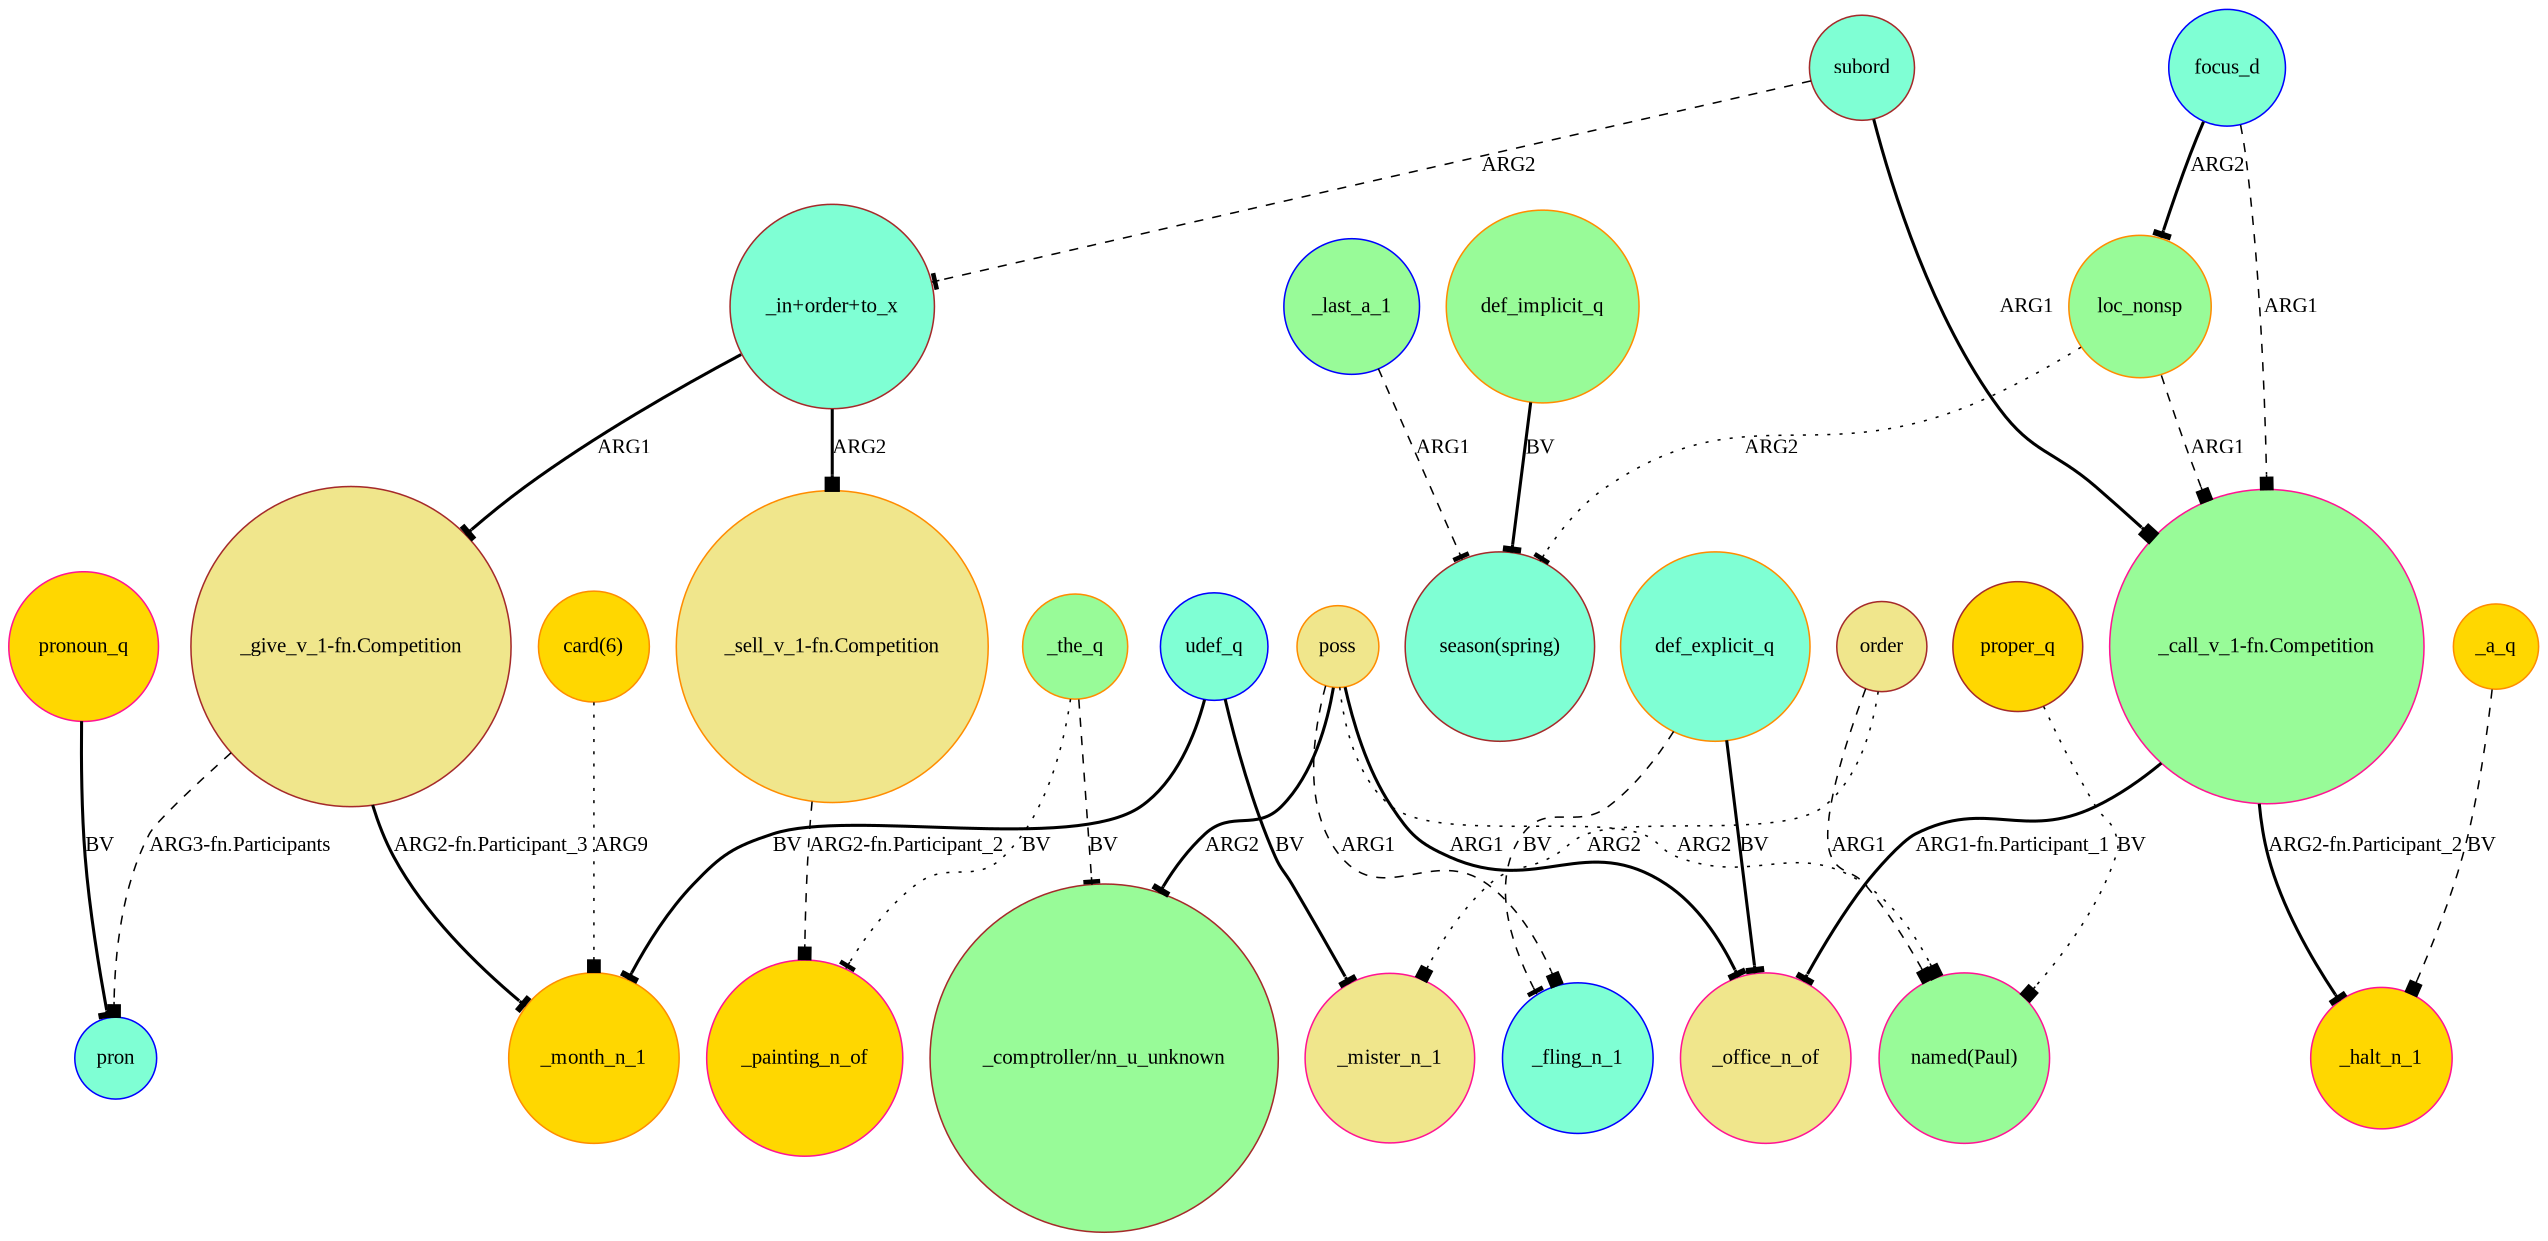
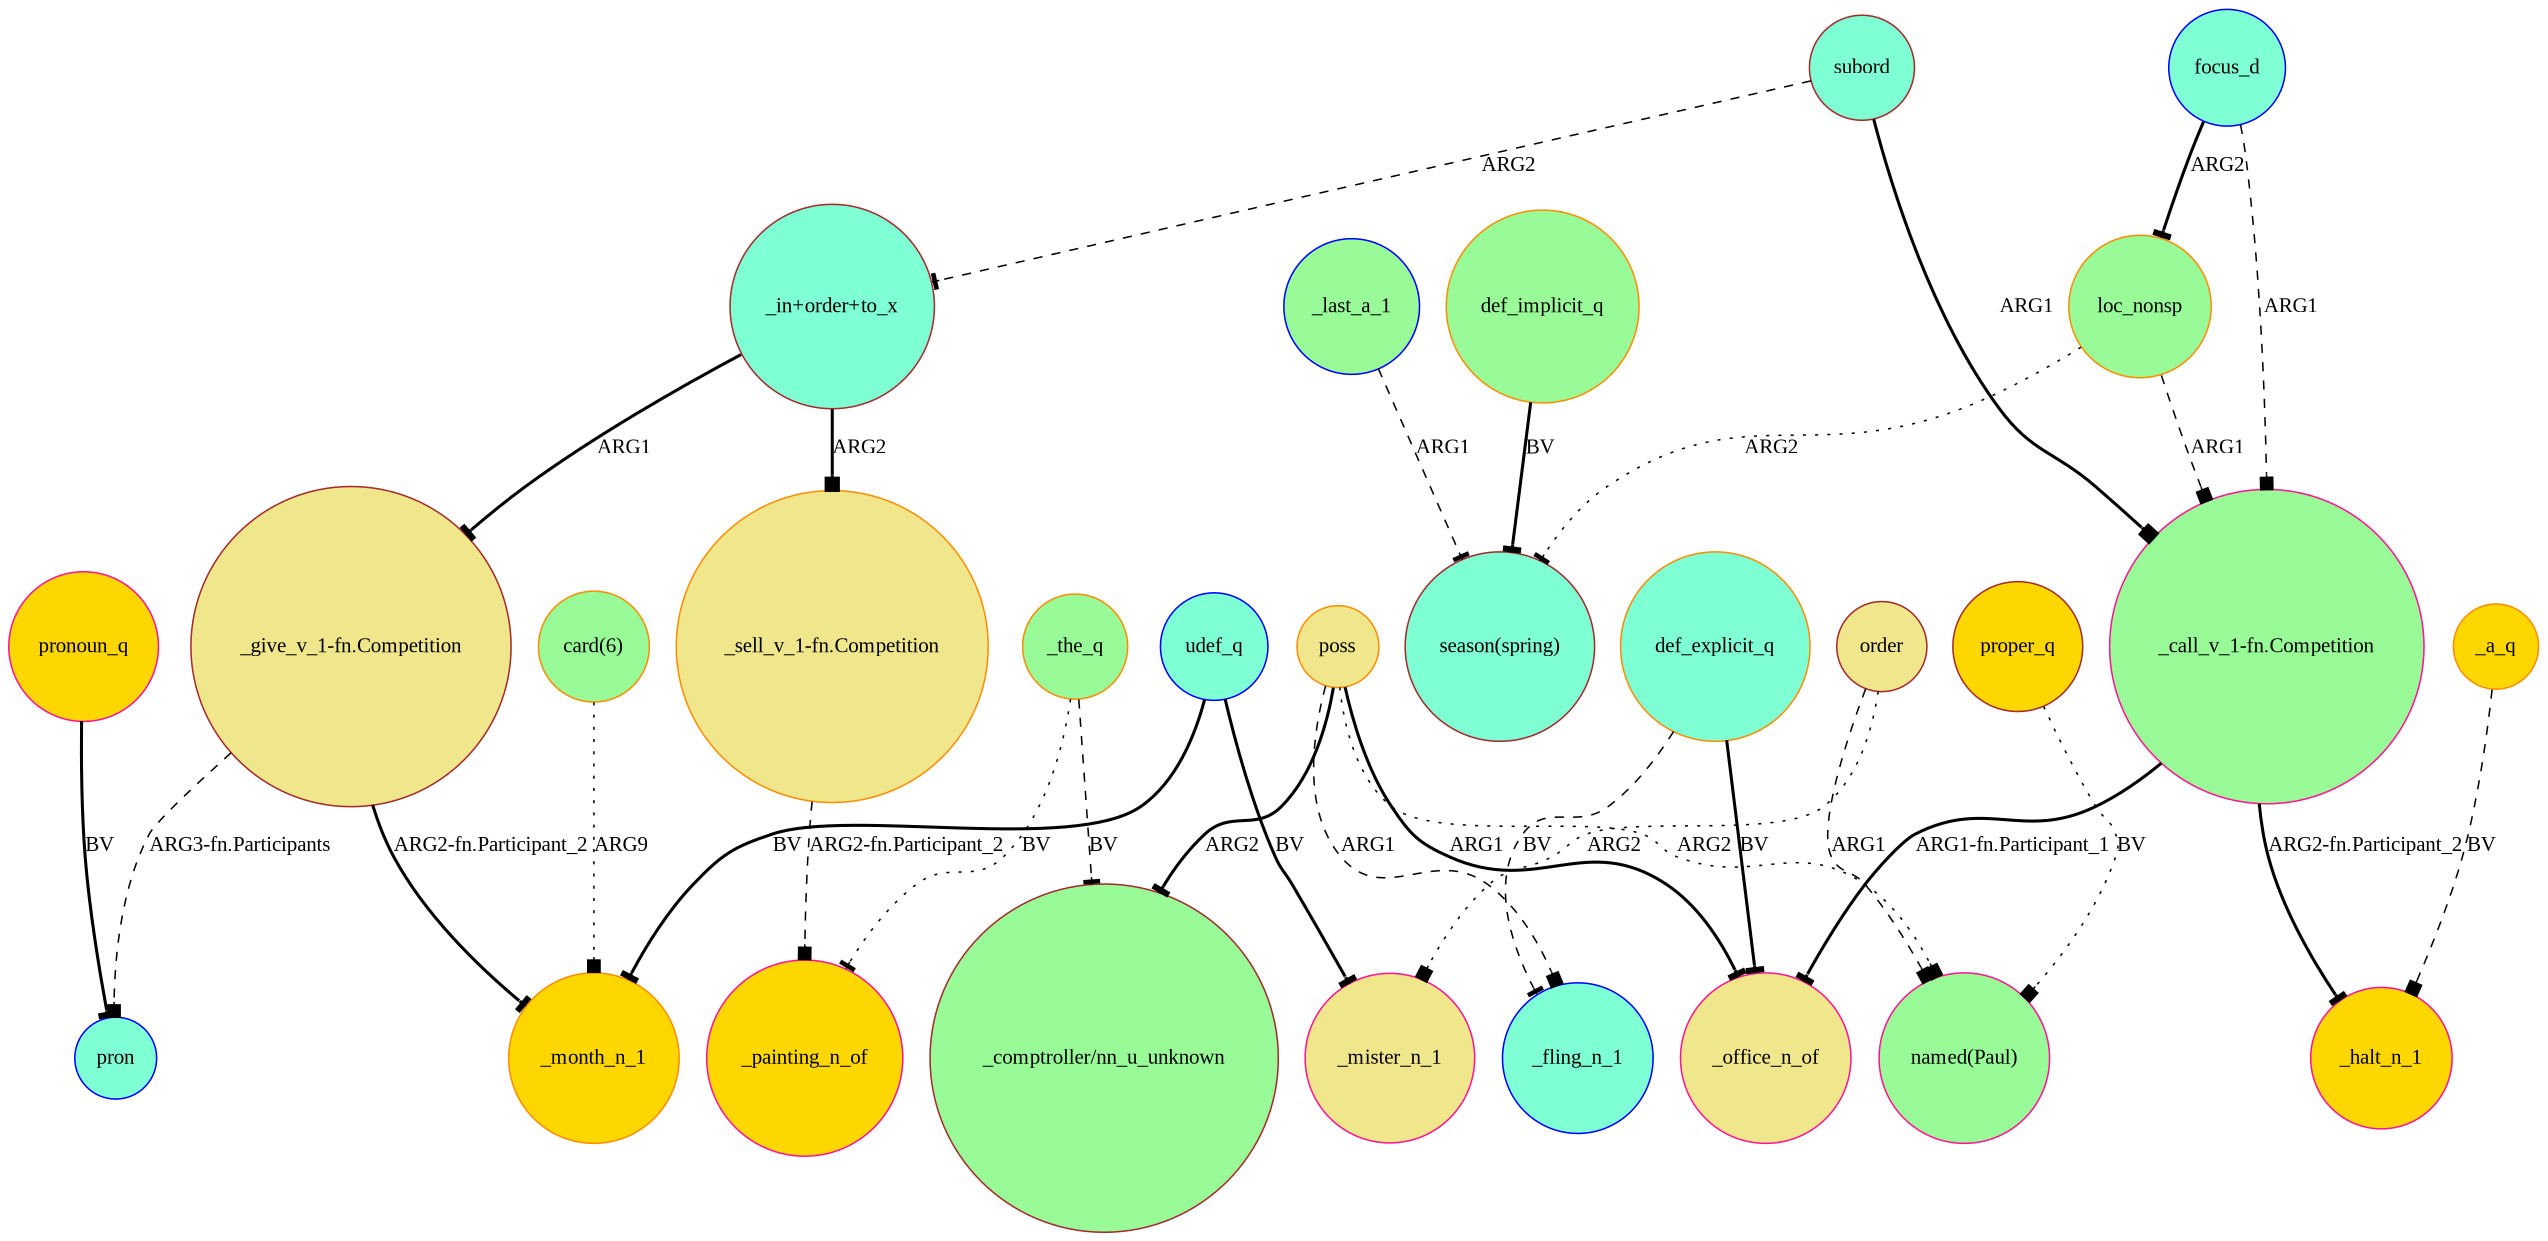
node "card(6)": fillcolor gold -> palegreen
edge "_give_v_1-fn.Competition" -> "_month_n_1": label "ARG2-fn.Participant_3" -> "ARG2-fn.Participant_2"
